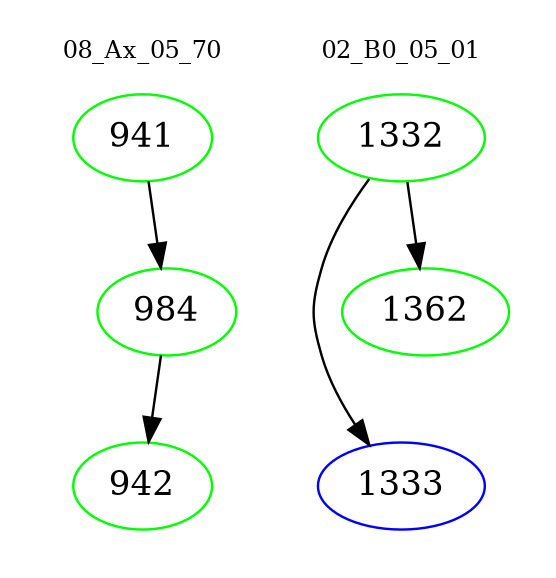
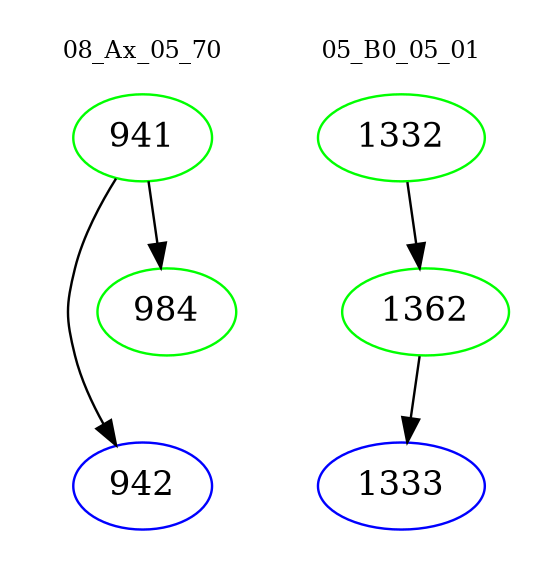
cluster "02_B0_05_01": label "02_B0_05_01" -> "05_B0_05_01"
edge "1332" -> "1333": now "1362" -> "1333"
edge "984" -> "942": now "941" -> "942"
node "942": color green -> blue
